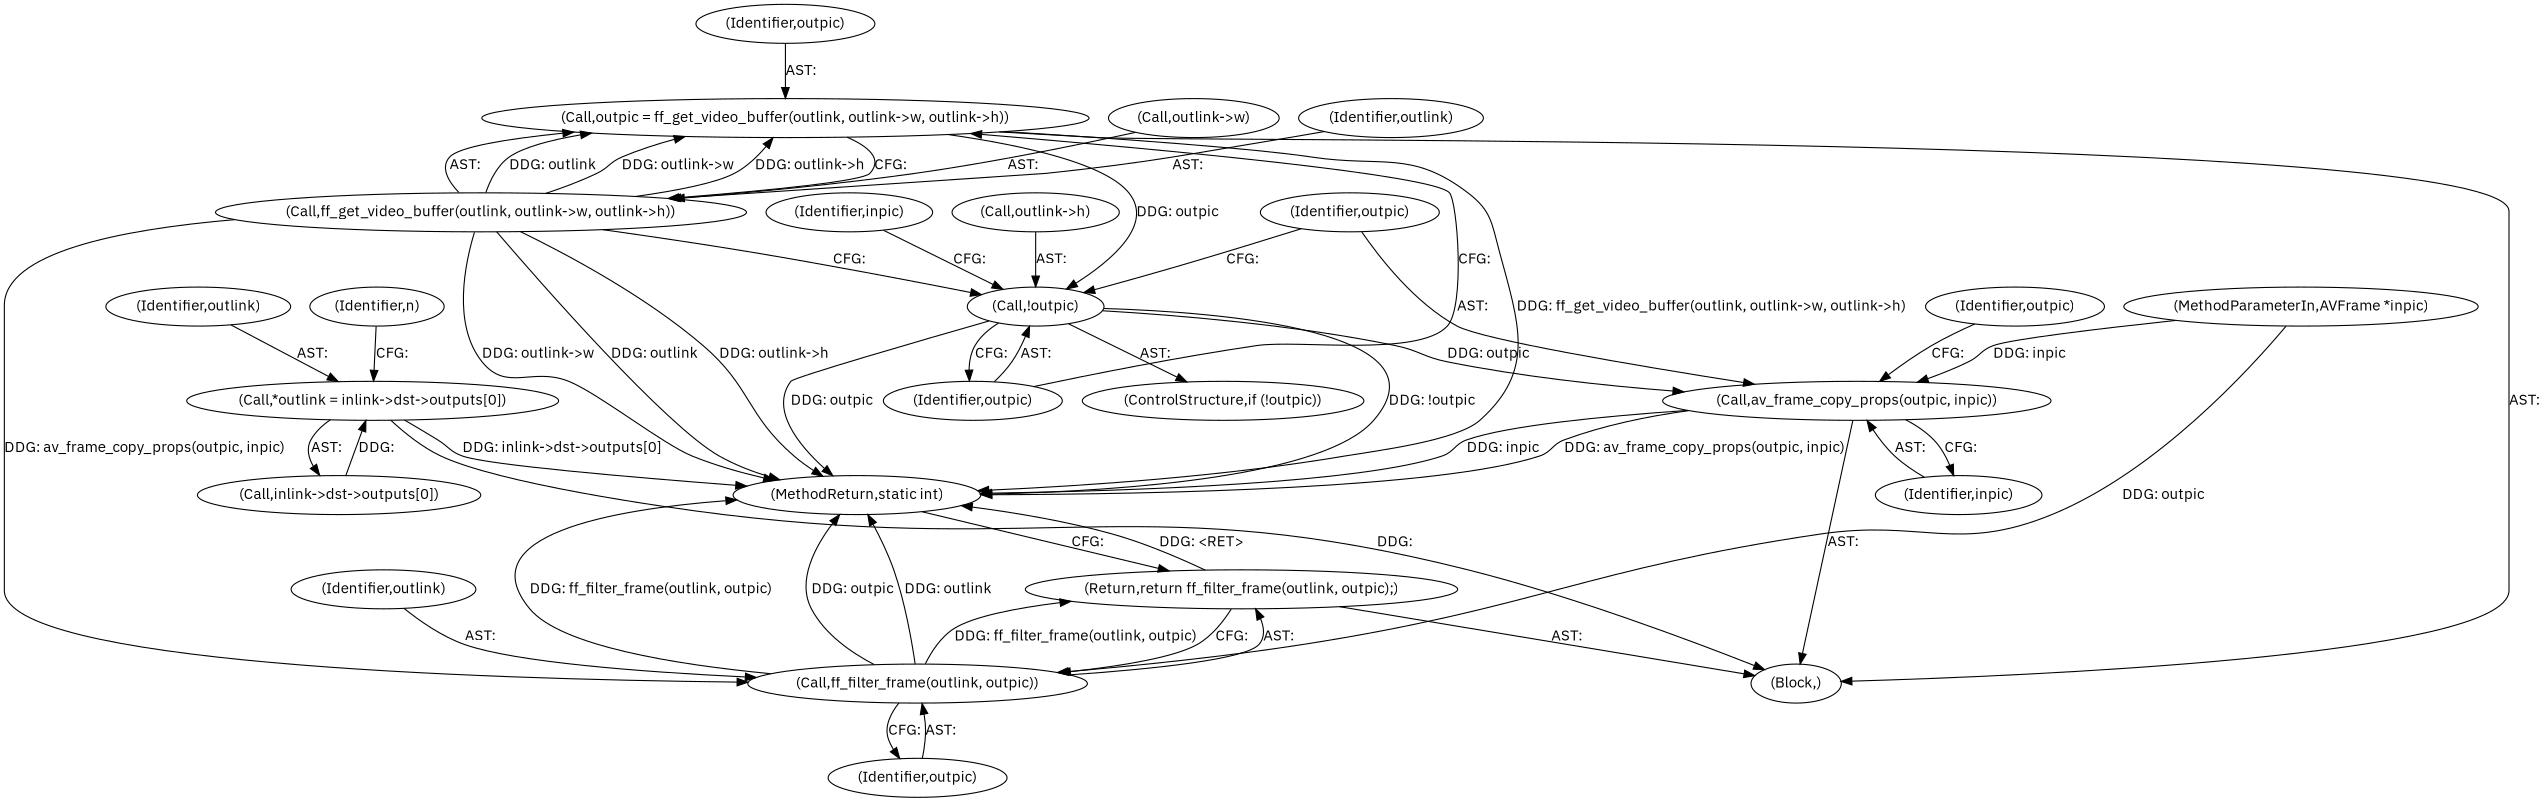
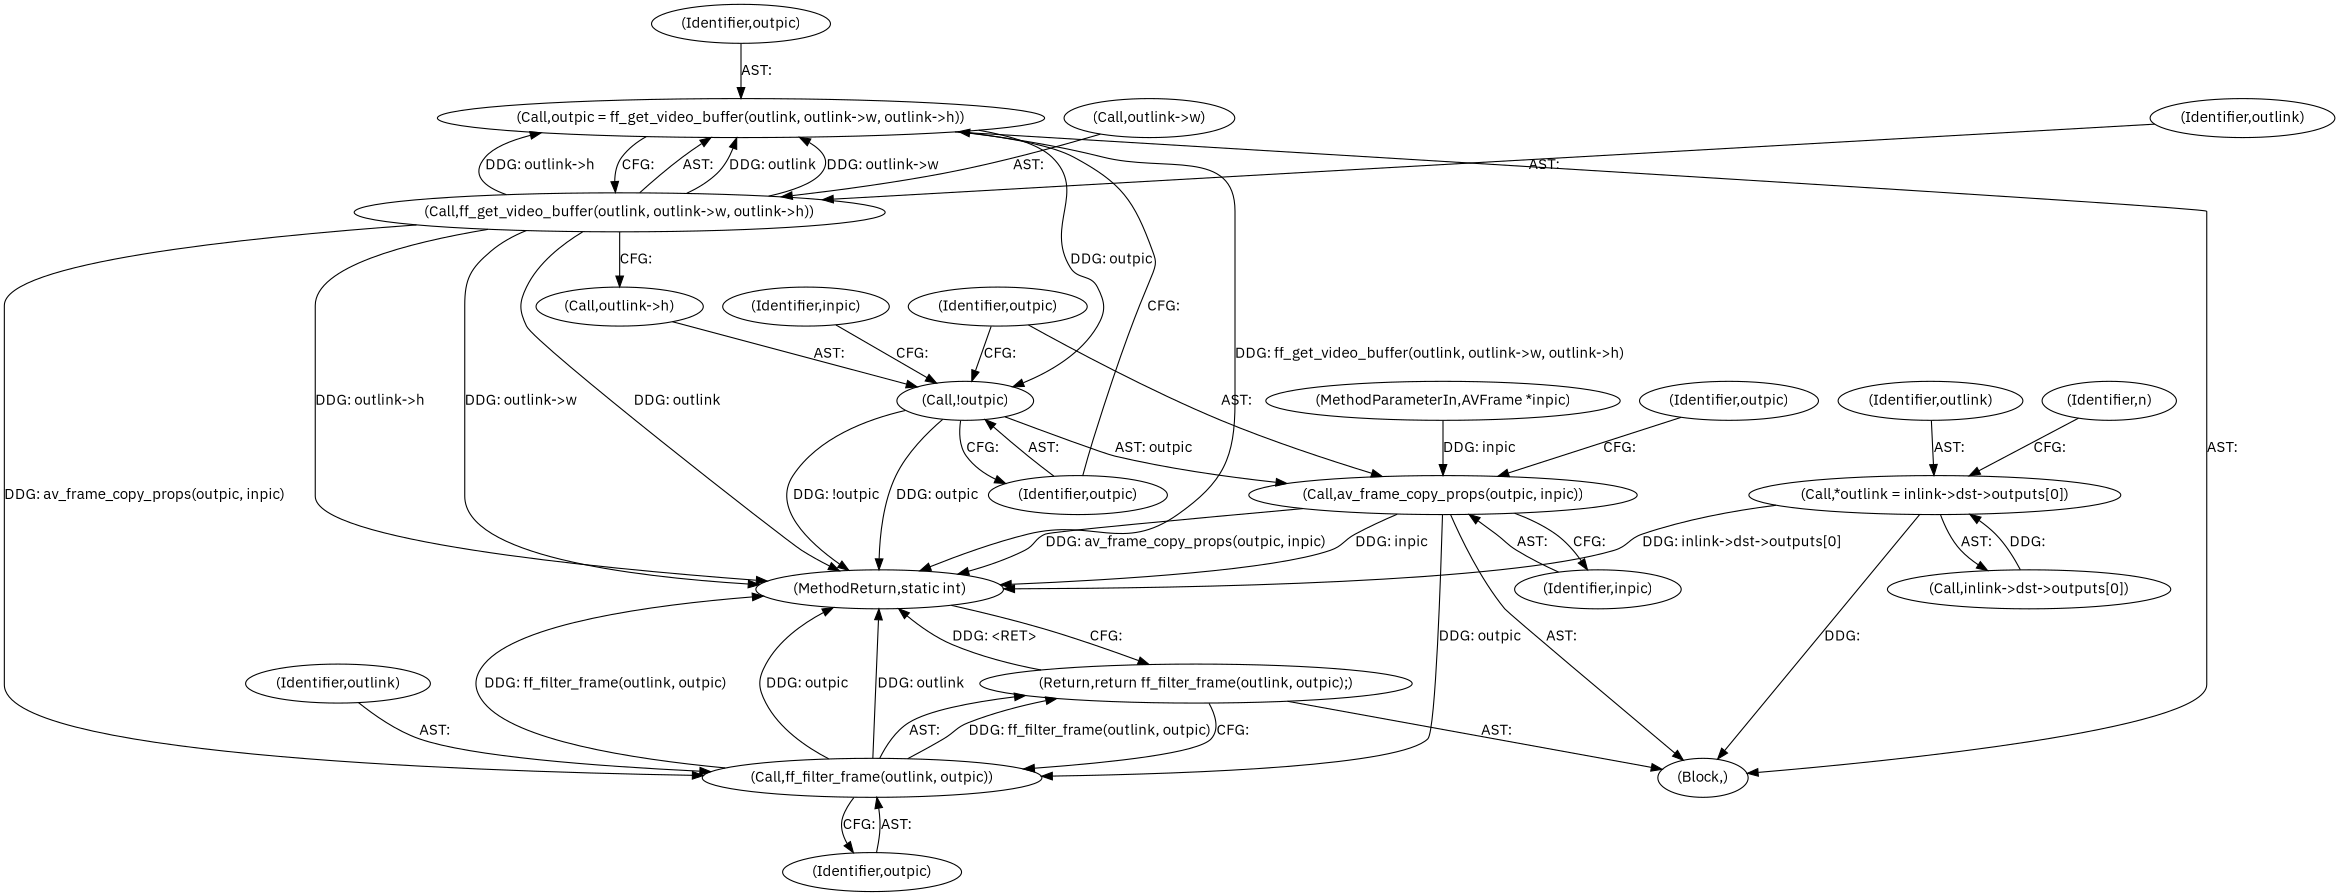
edge "(Call,ff_get_video_buffer(outlink, outlink->w, outlink->h))" -> "(Call,!outpic)": now "(Call,ff_get_video_buffer(outlink, outlink->w, outlink->h))" -> "(Call,outlink->h)"
edge "(Call,!outpic)" -> "(Call,av_frame_copy_props(outpic, inpic))": label "DDG: outpic" -> "AST: outpic"
node "(ControlStructure,if (!outpic))": removed
edge "(MethodParameterIn,AVFrame *inpic)" -> "(Call,ff_filter_frame(outlink, outpic))": now "(Call,av_frame_copy_props(outpic, inpic))" -> "(Call,ff_filter_frame(outlink, outpic))"
